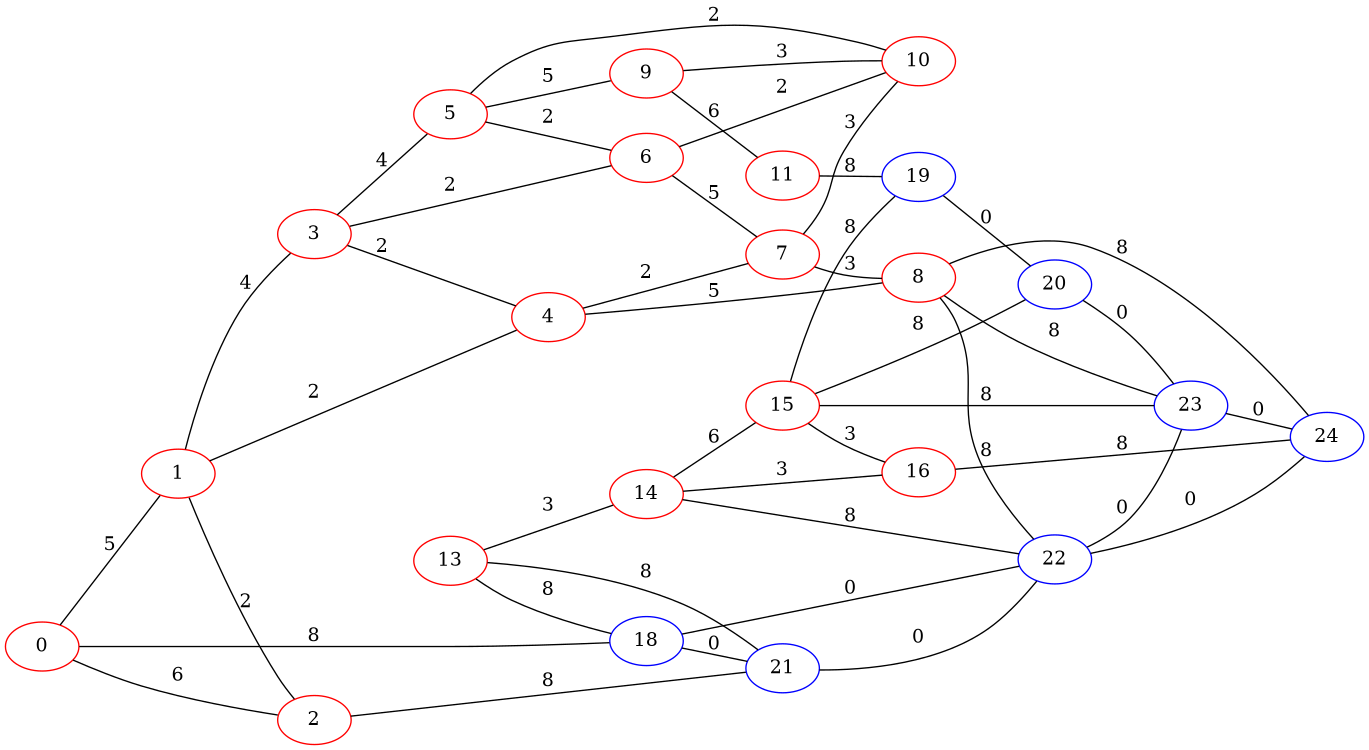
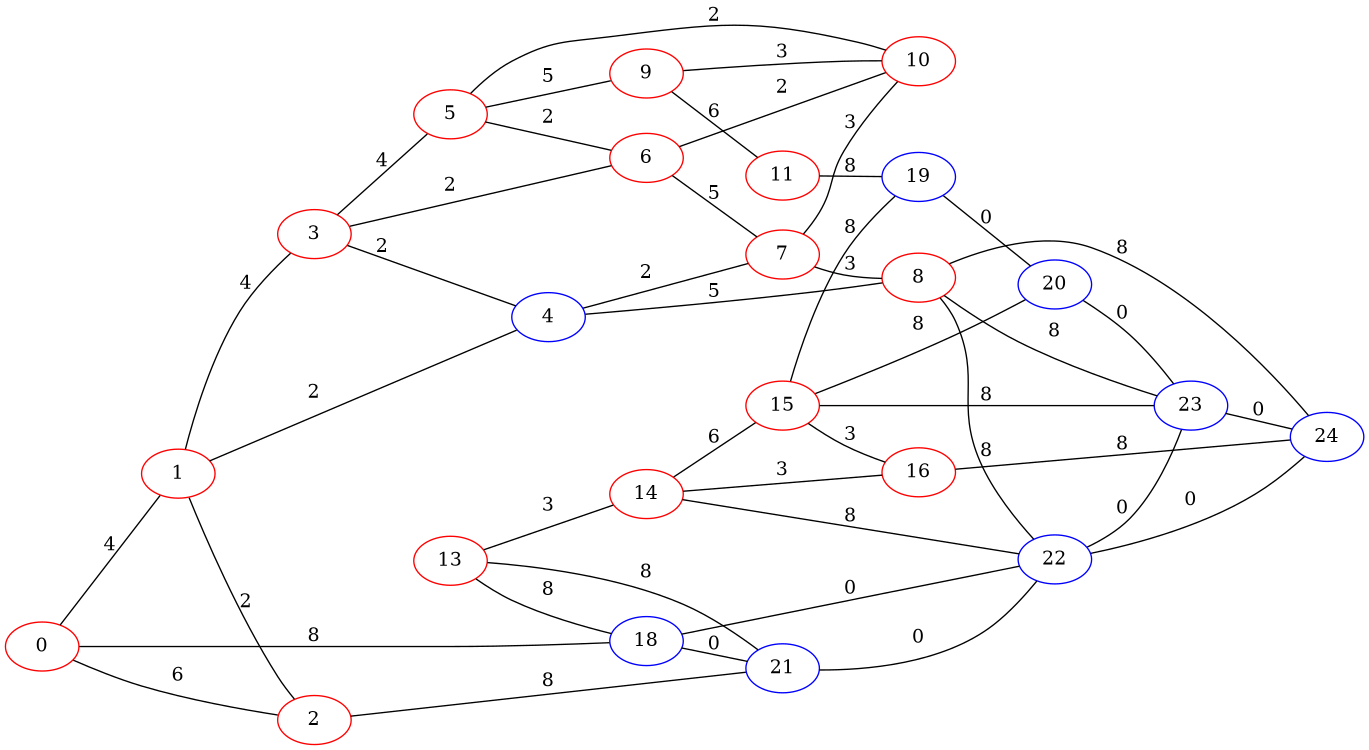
node "4": color red -> blue
edge "1" -- "0": label "5" -> "4"
